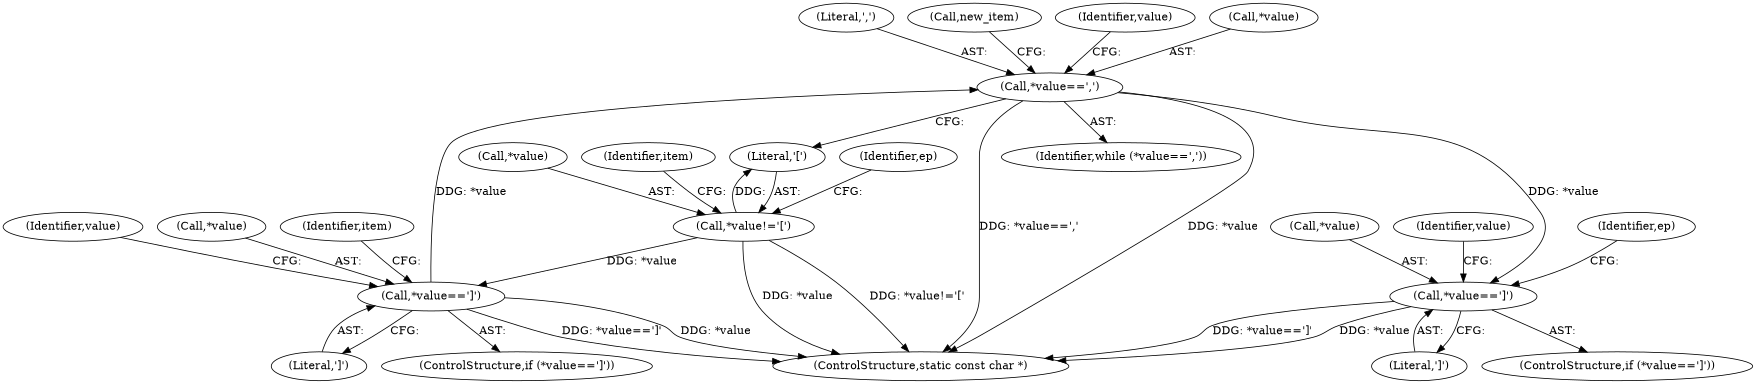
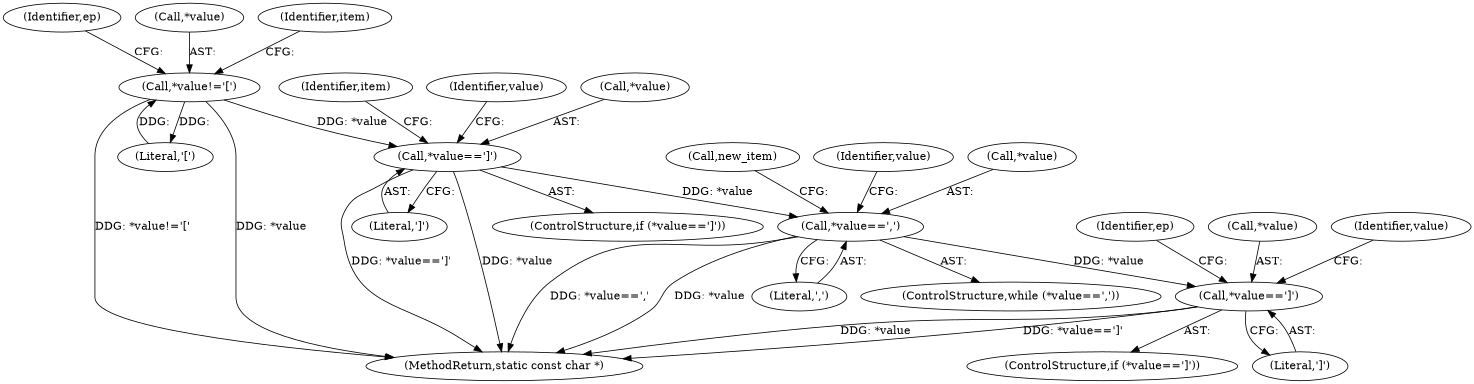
edge "(Call,*value==',')" -> "(Literal,'[')": now "(Call,*value==',')" -> "(Literal,',')"
node "(Identifier,while (*value==','))": label "(Identifier,while (*value==','))" -> "(ControlStructure,while (*value==','))"
edge "(Literal,'[')" -> "(Call,*value!='[')": label "AST: " -> "DDG: "
node "(ControlStructure,static const char *)": label "(ControlStructure,static const char *)" -> "(MethodReturn,static const char *)"
